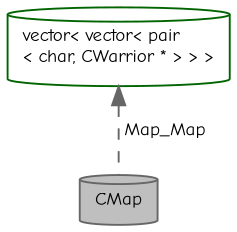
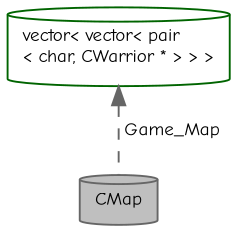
edge "CMap" -> "vector< vector< pair < char, CWarrior * > > >": label " Map_Map" -> " Game_Map"
